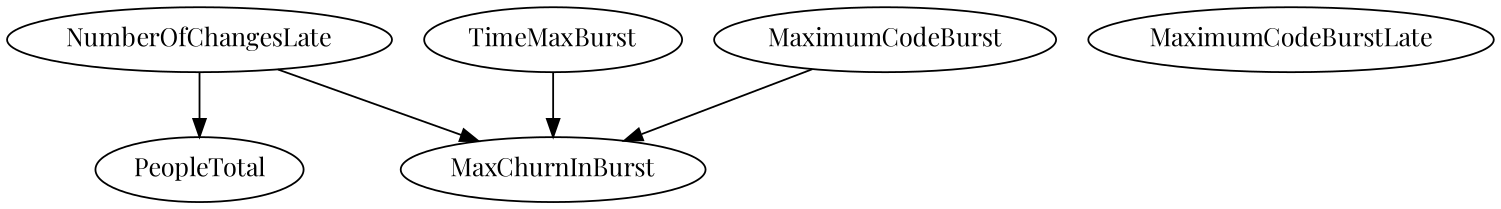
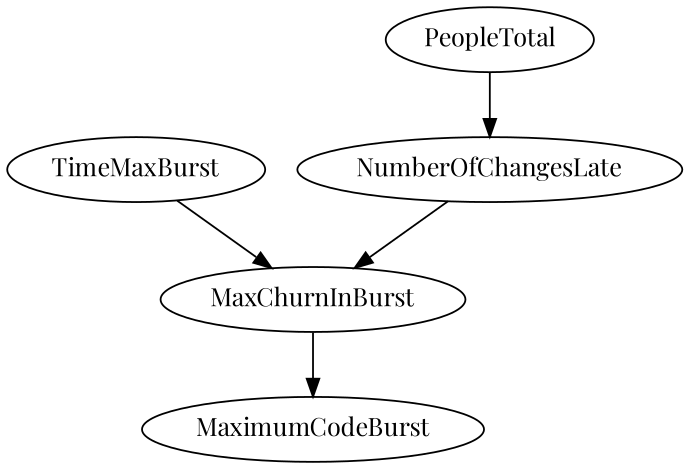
node "MaximumCodeBurstLate": removed
edge "NumberOfChangesLate" -> "PeopleTotal": reversed
edge "MaximumCodeBurst" -> "MaxChurnInBurst": reversed
